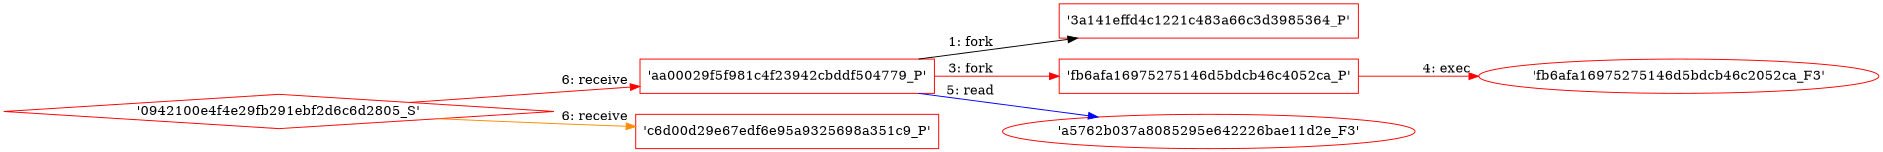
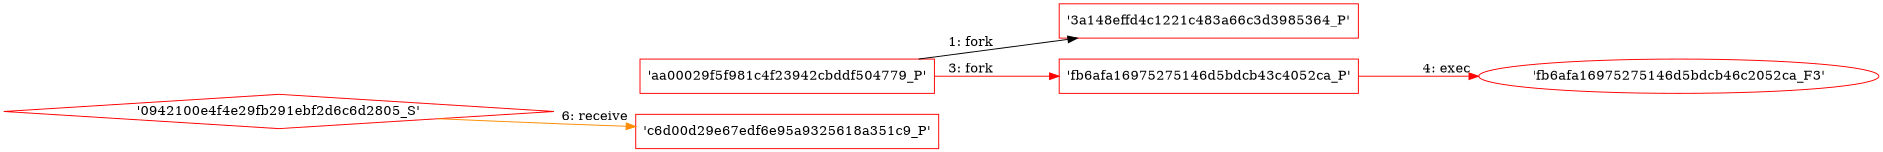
node "'3a141effd4c1221c483a66c3d3985364_P'": label "'3a141effd4c1221c483a66c3d3985364_P'" -> "'3a148effd4c1221c483a66c3d3985364_P'"
node "'fb6afa16975275146d5bdcb46c4052ca_P'": label "'fb6afa16975275146d5bdcb46c4052ca_P'" -> "'fb6afa16975275146d5bdcb43c4052ca_P'"
edge "'0942100e4f4e29fb291ebf2d6c6d2805_S'" -> "'aa00029f5f981c4f23942cbddf504779_P'": removed, label "6: receive"
node "'c6d00d29e67edf6e95a9325698a351c9_P'": label "'c6d00d29e67edf6e95a9325698a351c9_P'" -> "'c6d00d29e67edf6e95a9325618a351c9_P'"
node "'a5762b037a8085295e642226bae11d2e_F3'": removed
